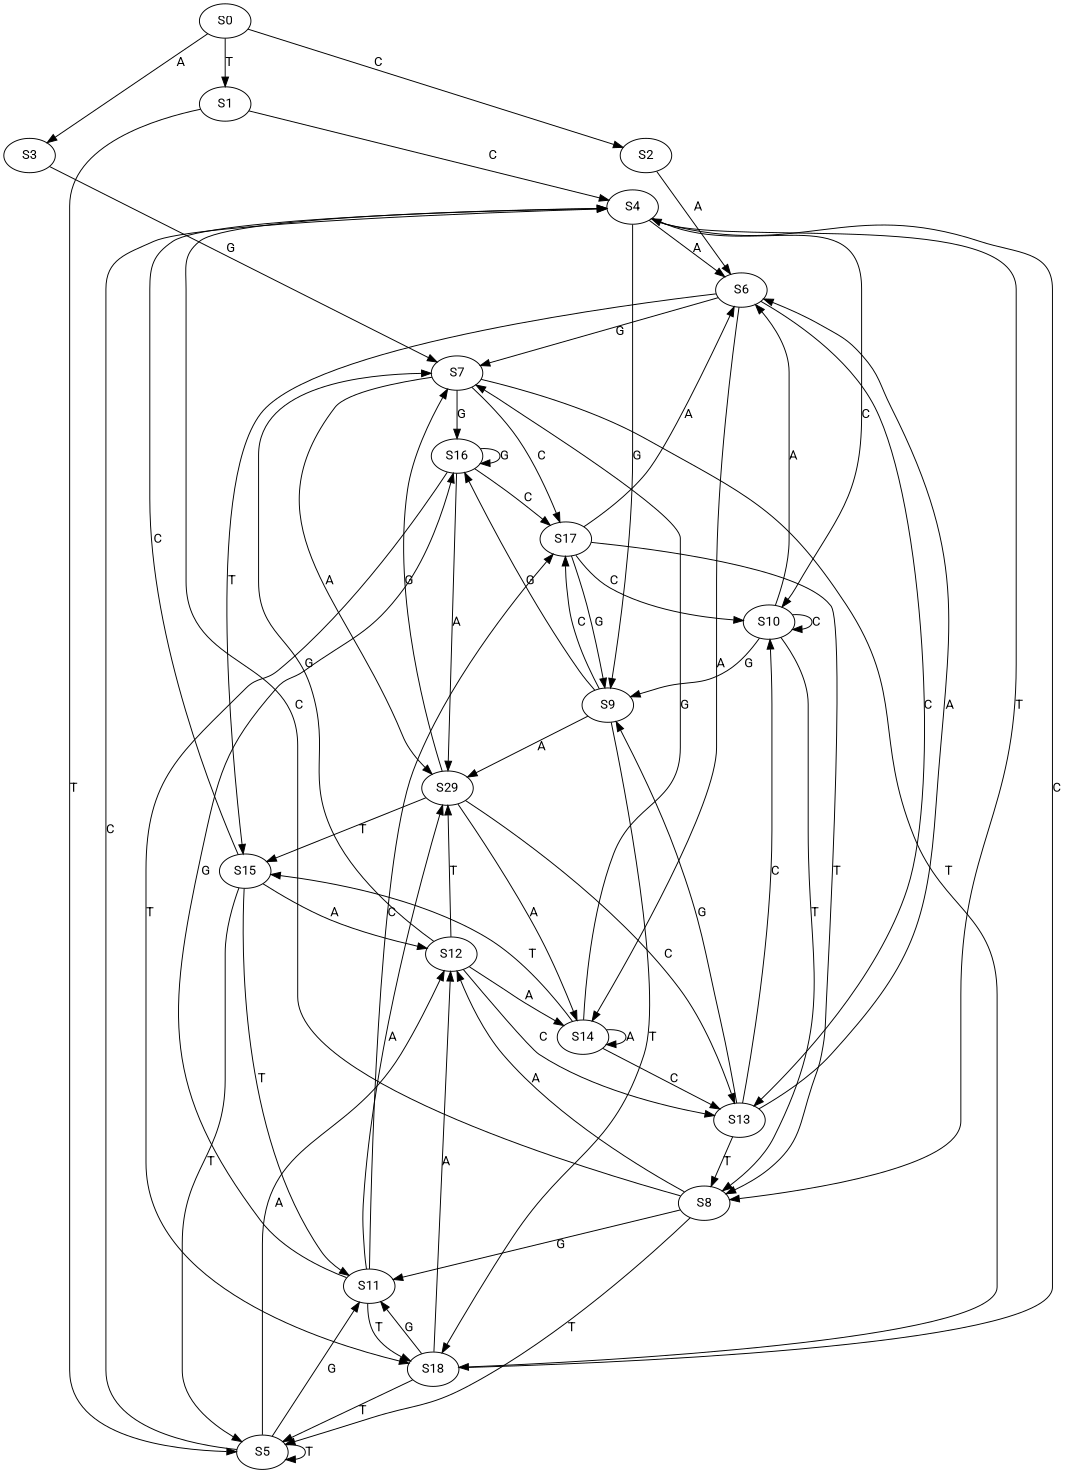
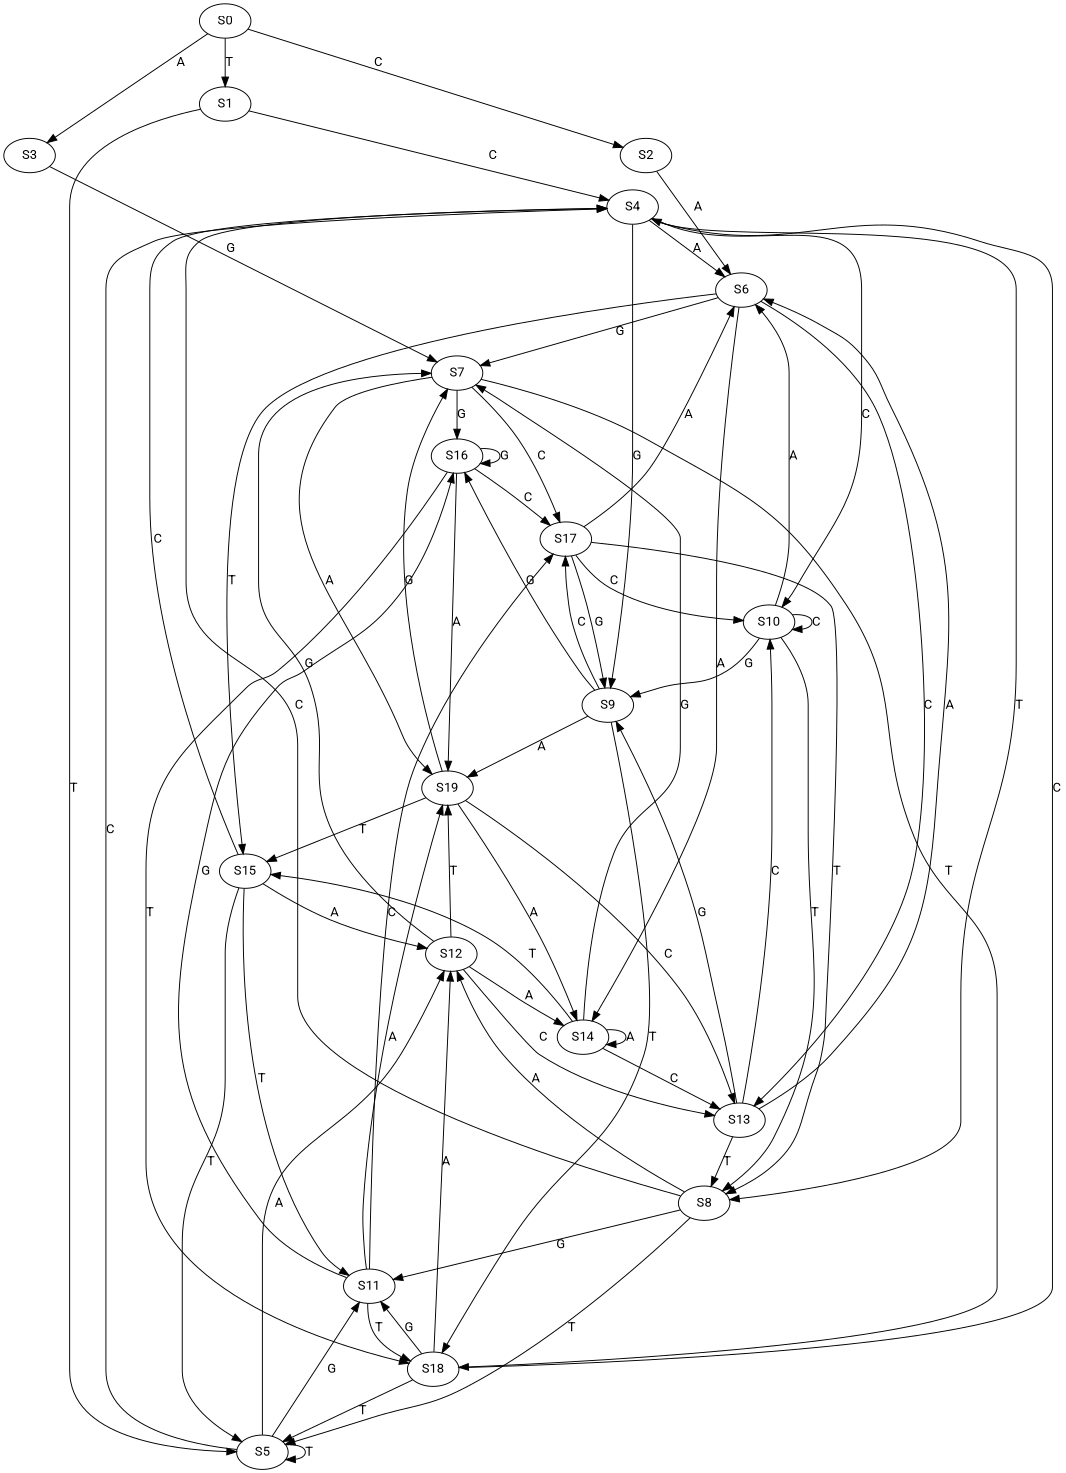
node "S29": label "S29" -> "S19"
